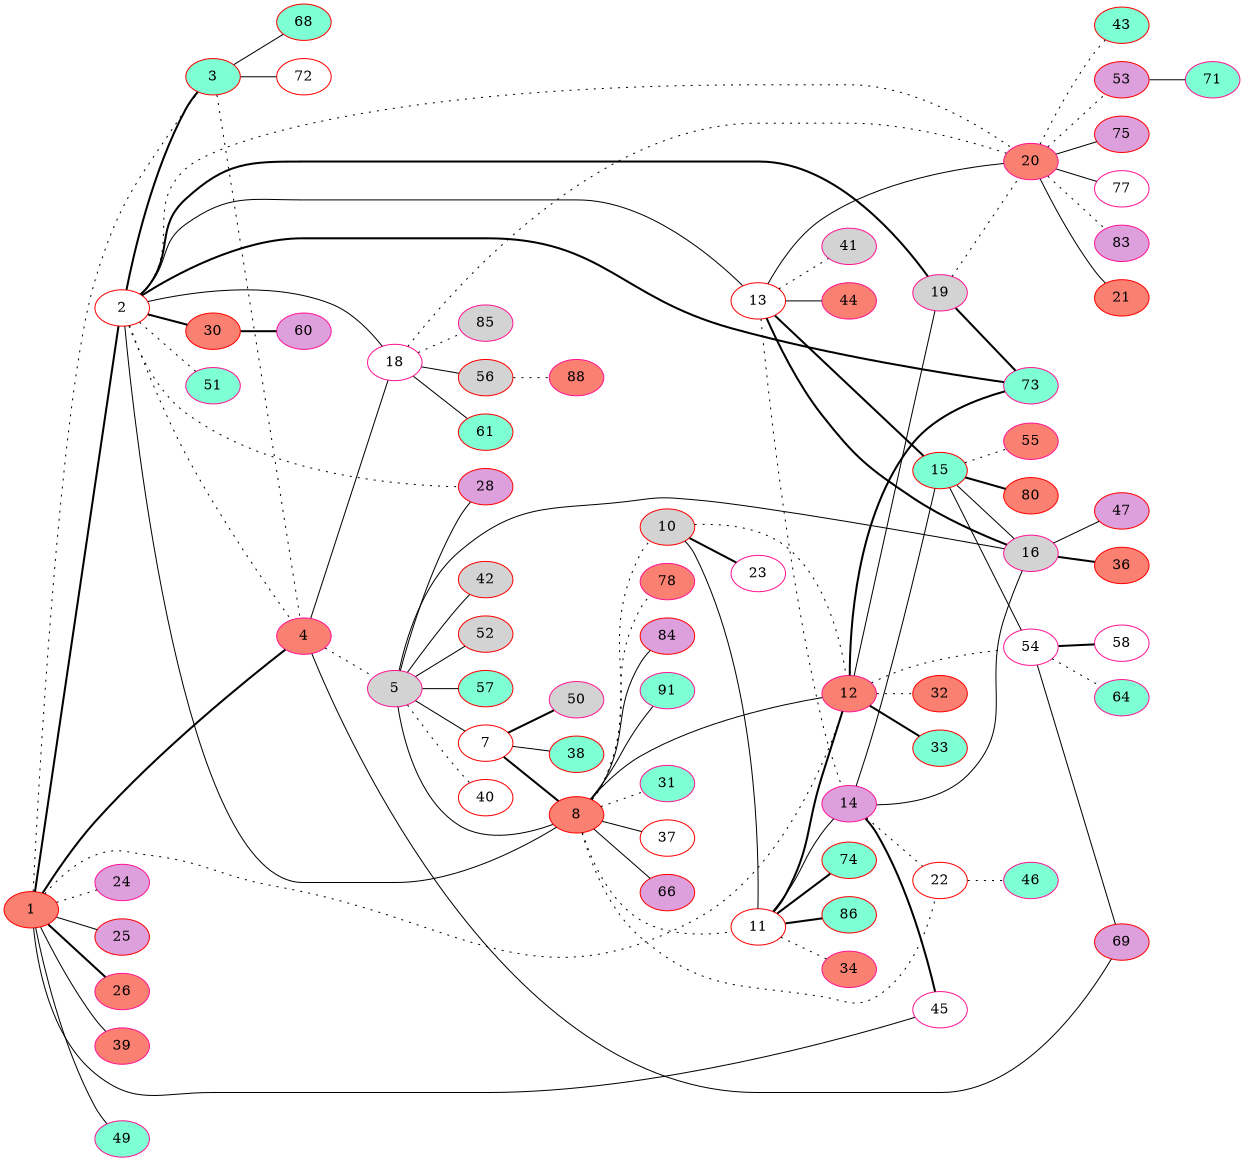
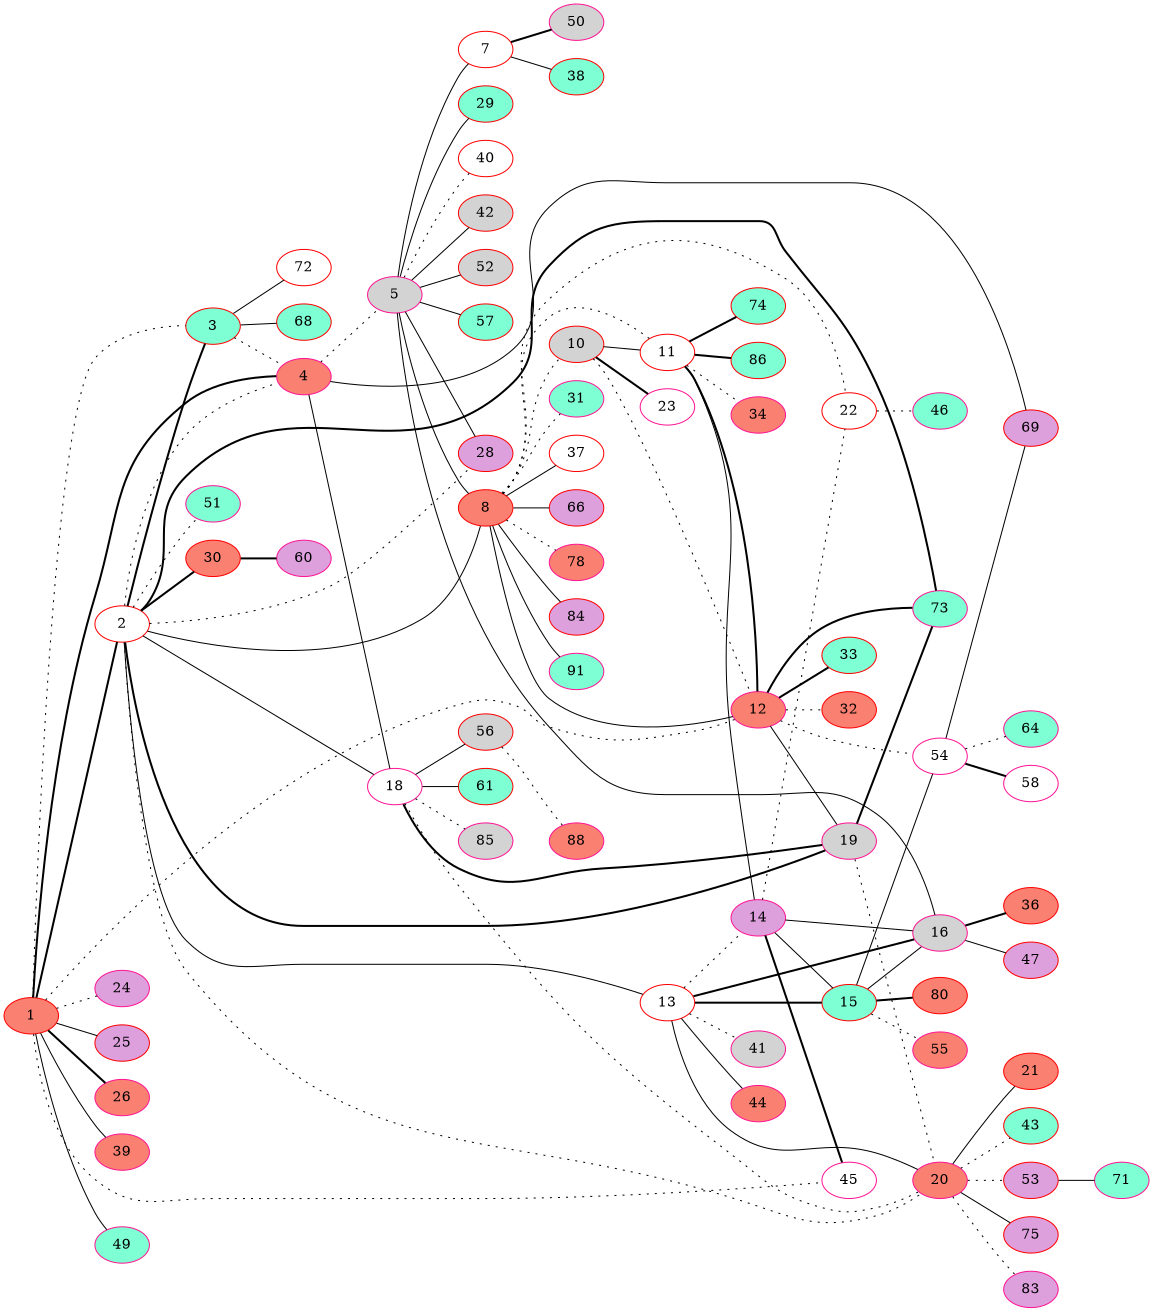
node "29": added
node "77": removed
edge "7" -- "8": removed
edge "18" -- "19": added
edge "1" -- "45": style solid -> dotted
